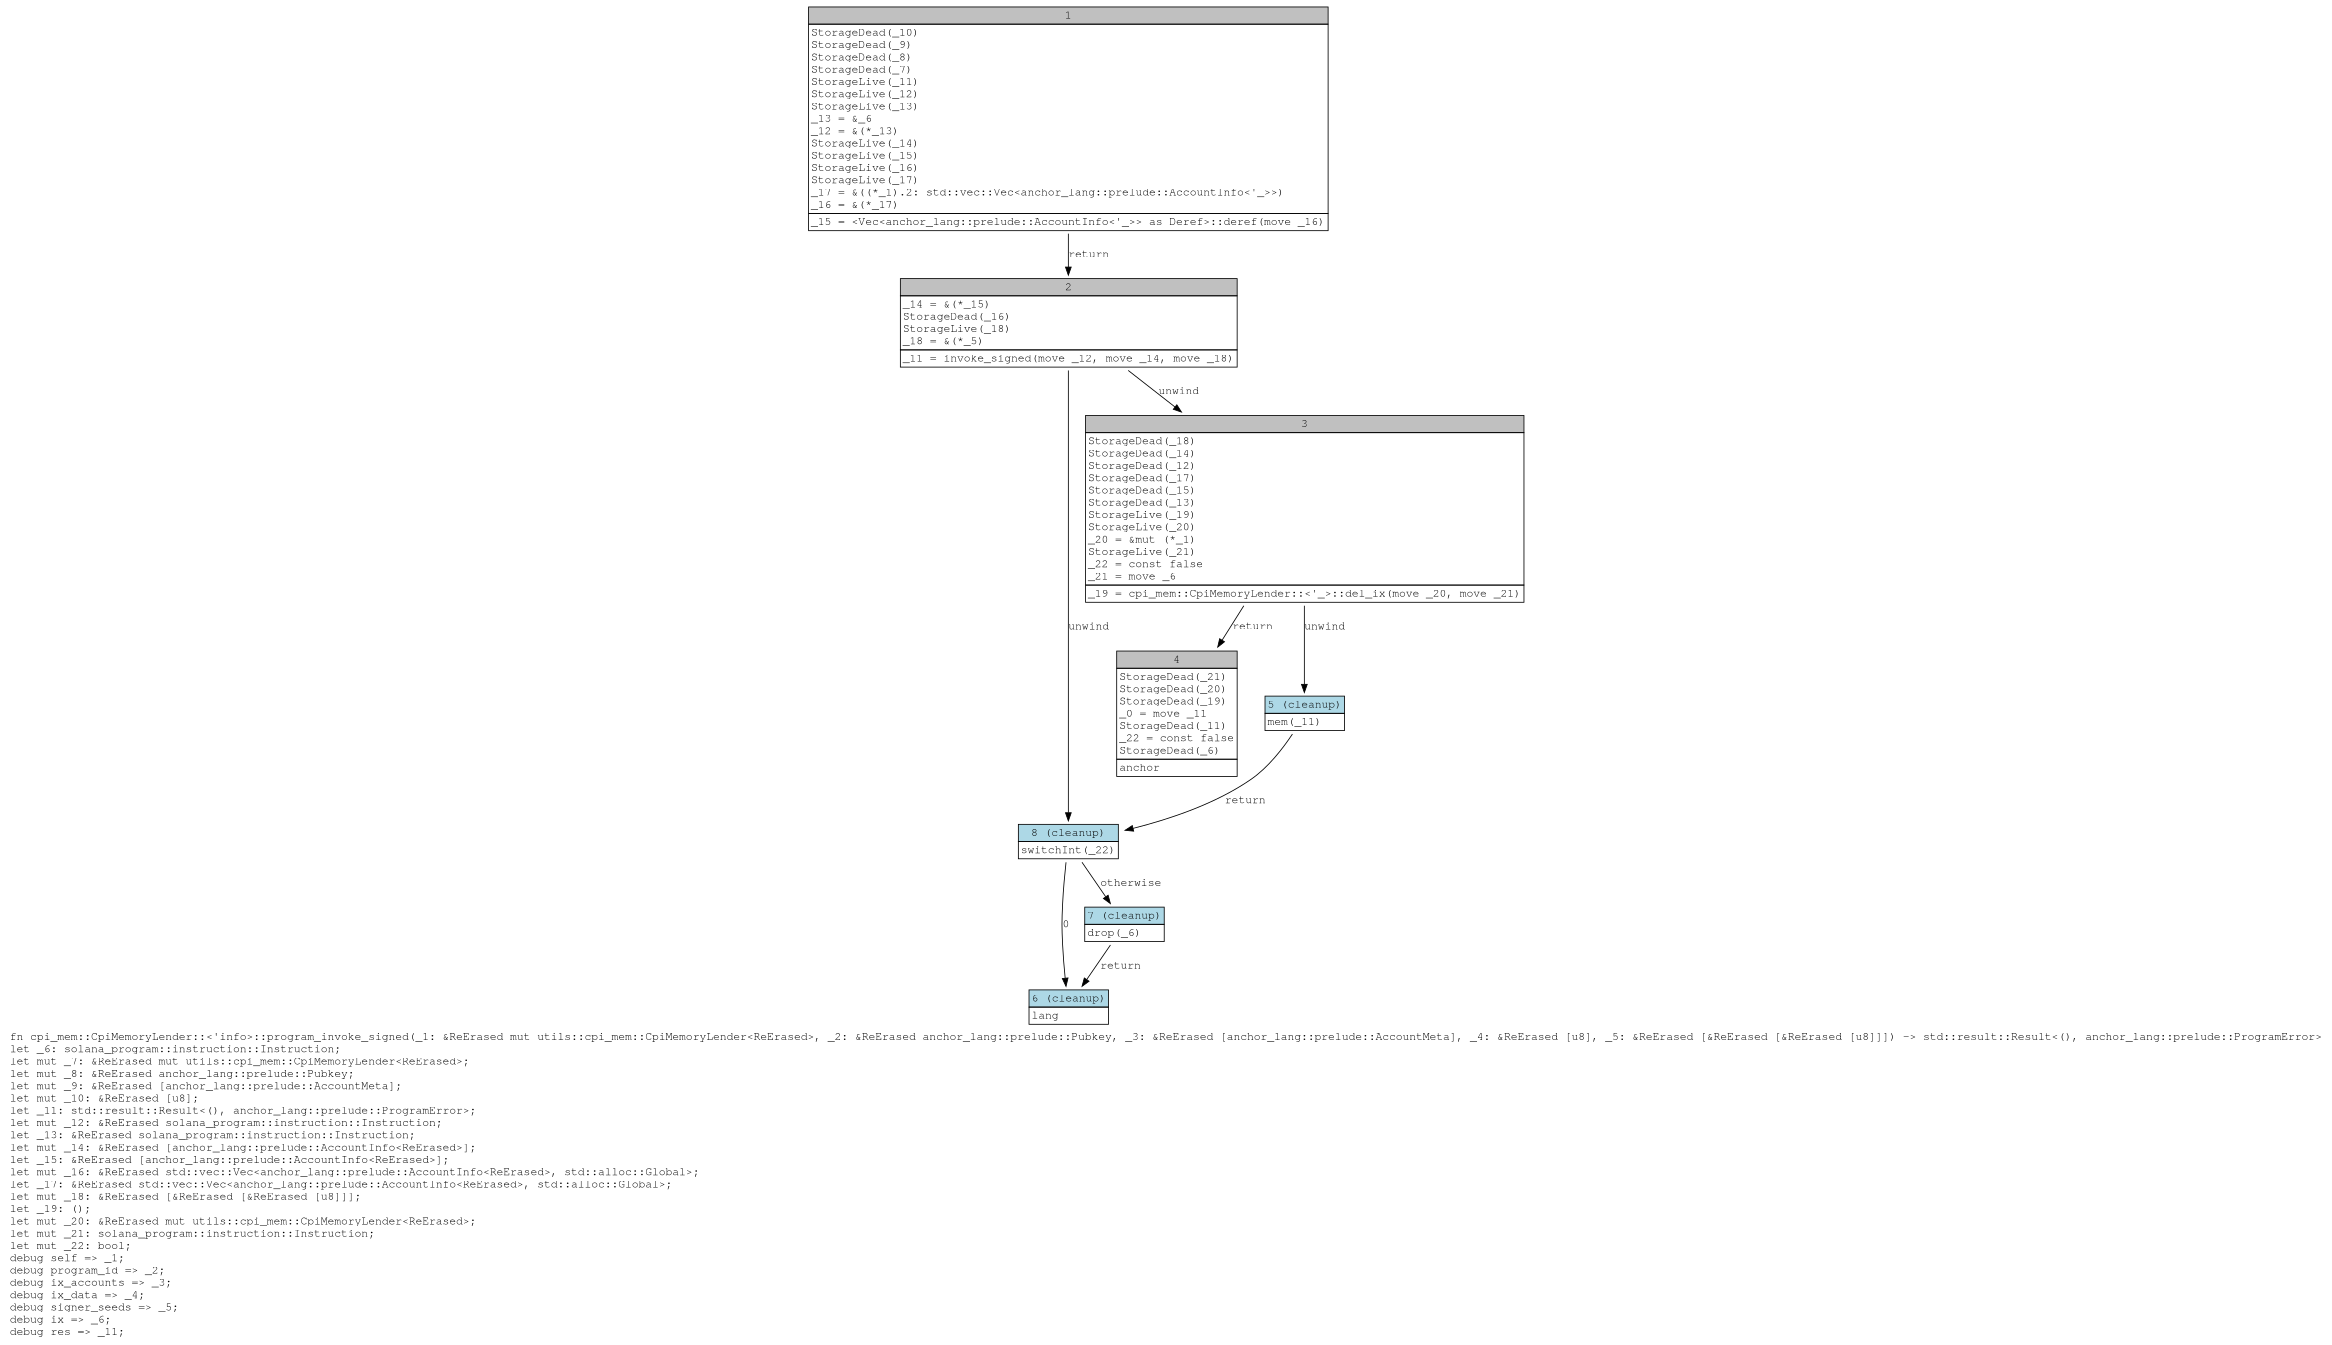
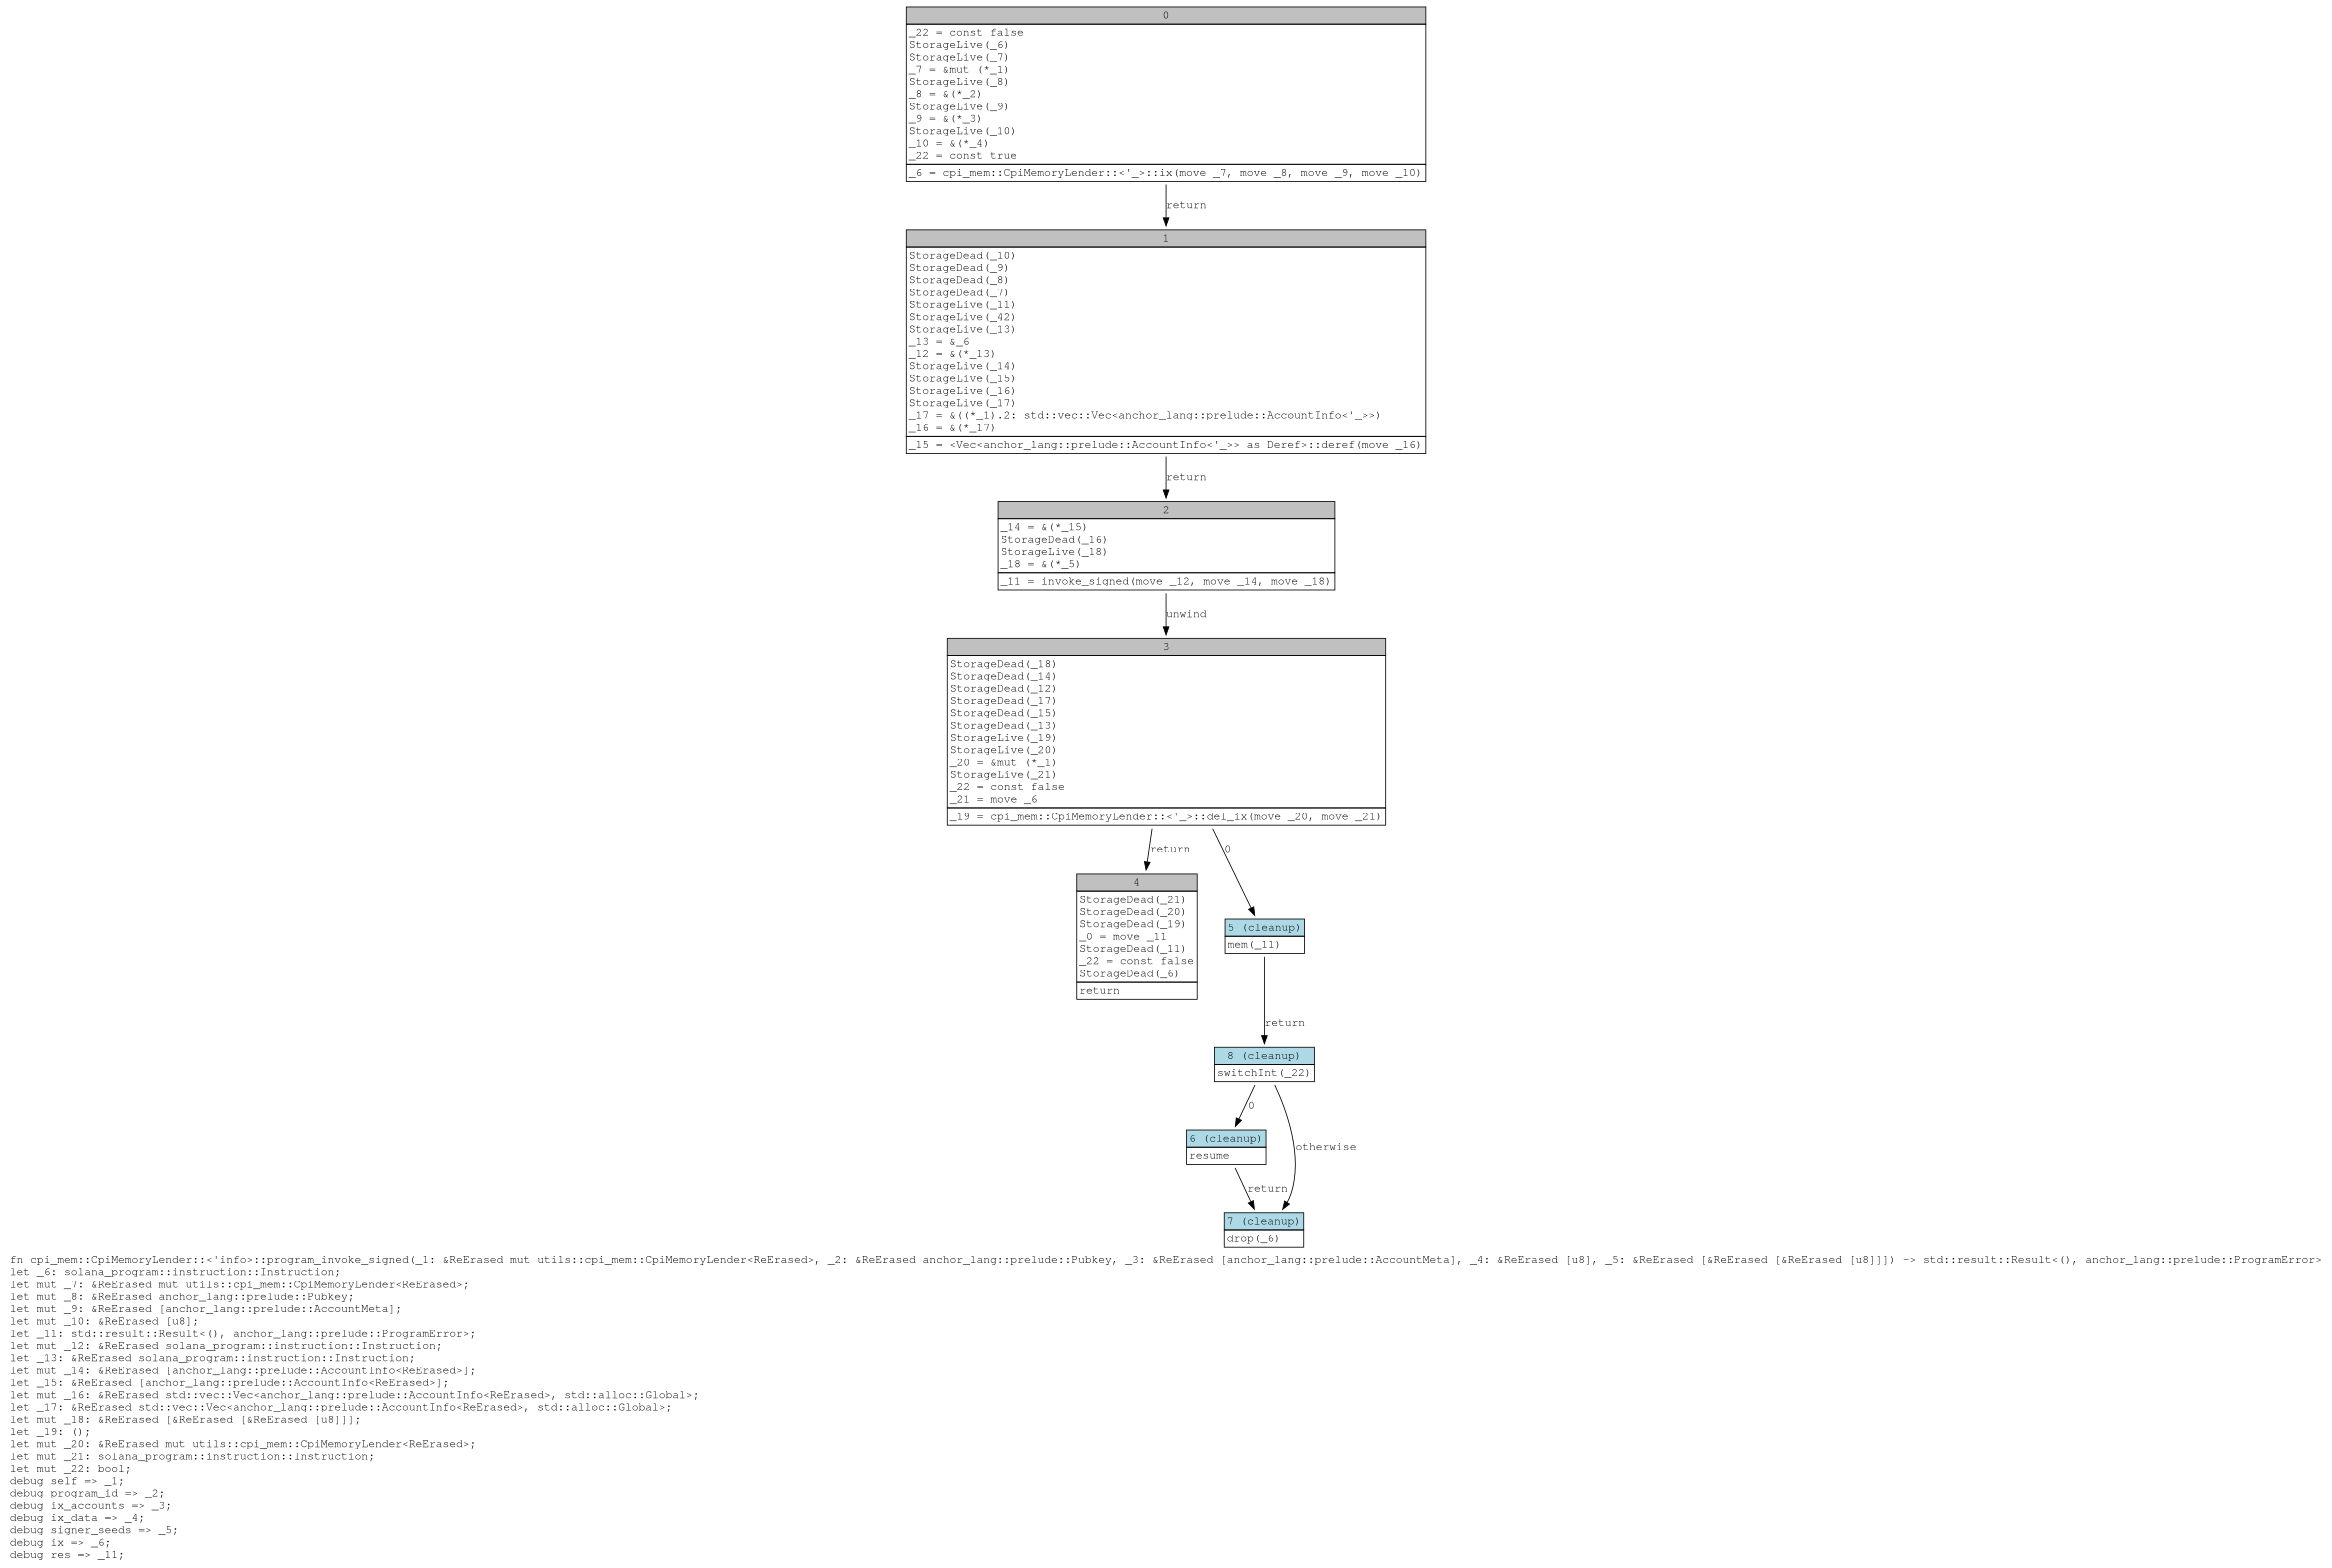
node "1": text "StorageLive(_12)" -> "StorageLive(_42)"
node "0": added
edge "2" -> "8 (cleanup)": removed, label "unwind"
edge "3" -> "5 (cleanup)": label "unwind" -> "0"
node "4": text "anchor" -> "return"
edge "7 (cleanup)" -> "6 (cleanup)": reversed
node "6 (cleanup)": text "lang" -> "resume"
